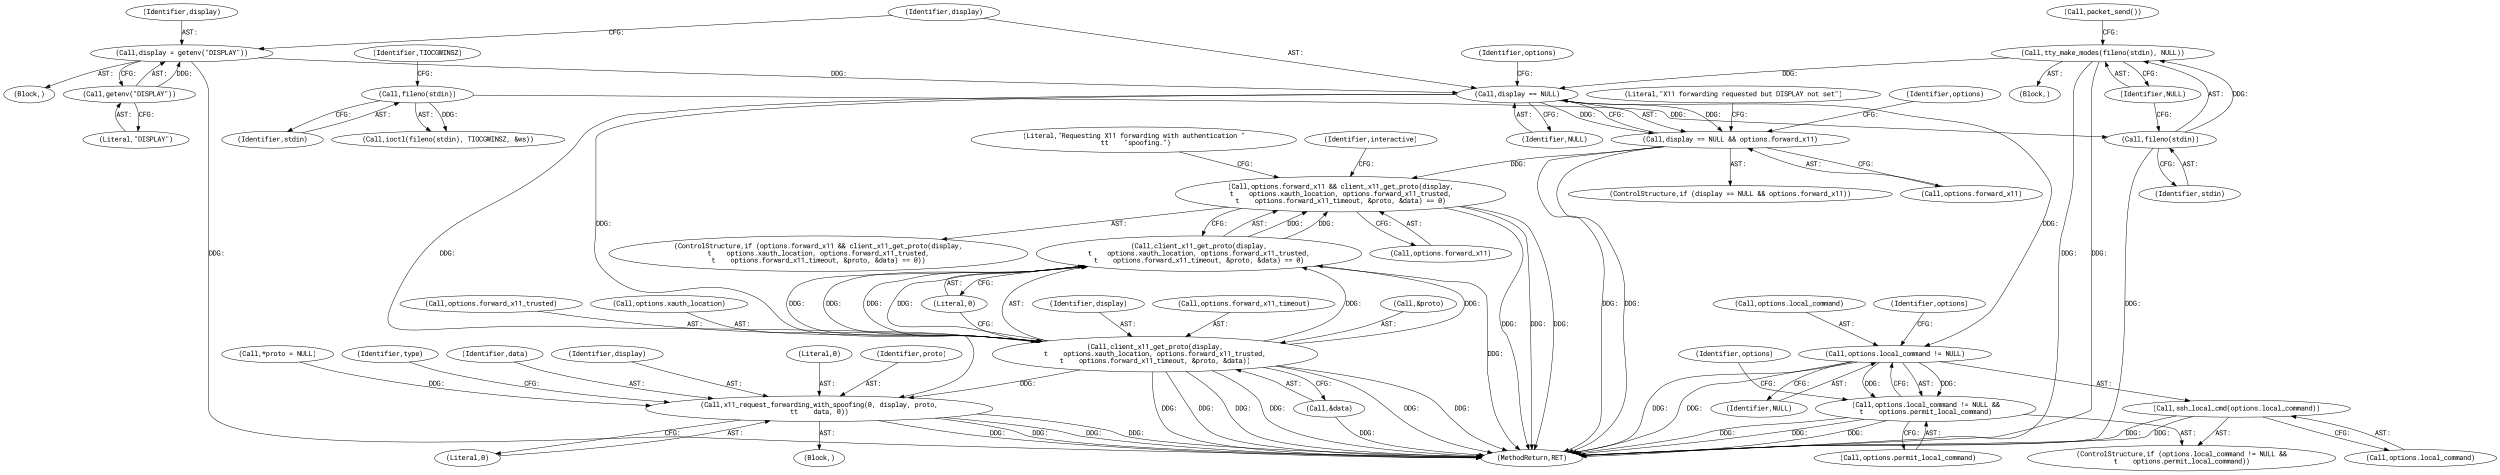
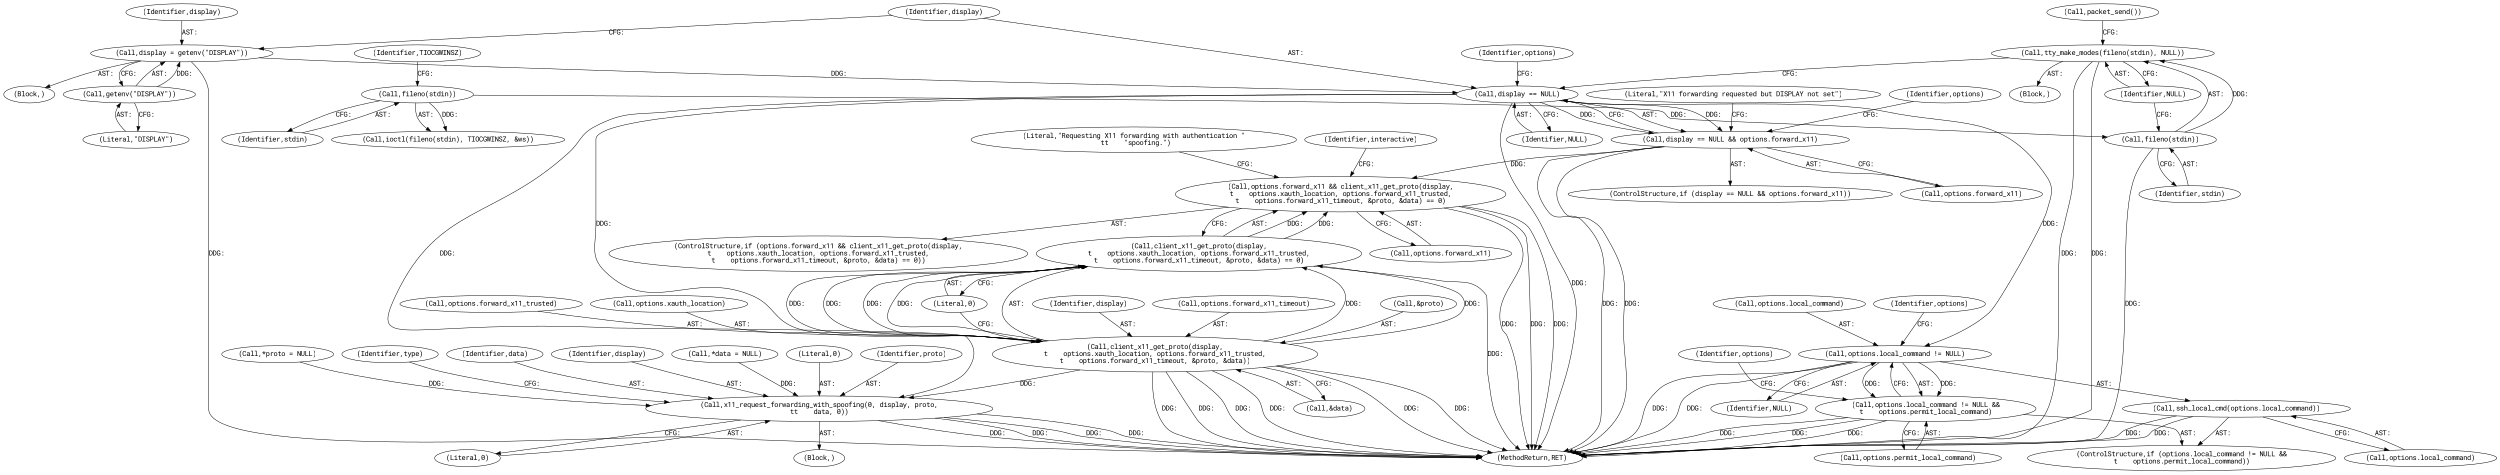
edge "(Call,tty_make_modes(fileno(stdin), NULL))" -> "(Call,display == NULL)": label "DDG: " -> "CFG: "
node "(Call,*data = NULL)": added
edge "(Call,&data)" -> "(MethodReturn,RET)": now "(Call,display == NULL)" -> "(MethodReturn,RET)"
